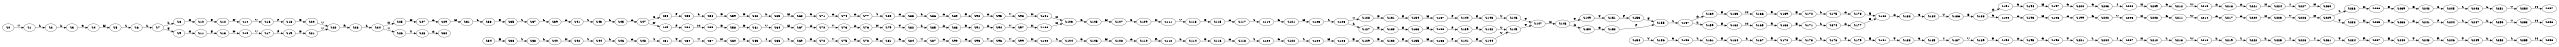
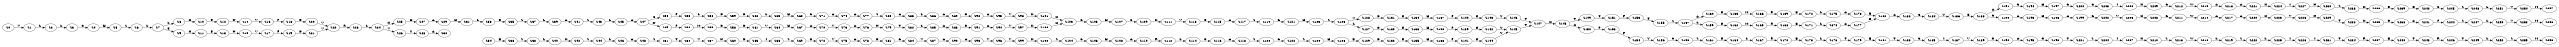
edge "S229" -> "S233": now "S230" -> "S233"
edge "S150" -> "S152": label "Q" -> "P"
edge "S152" -> "S155": now "S152" -> "S154"
